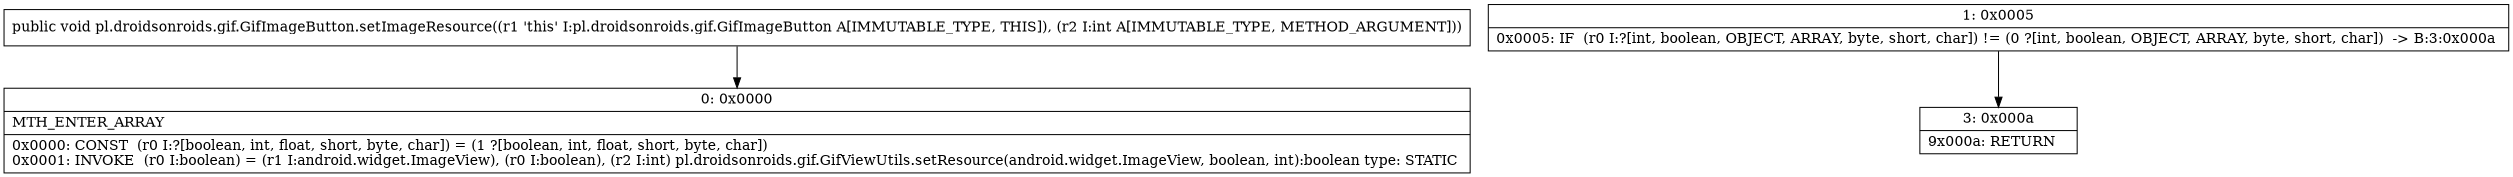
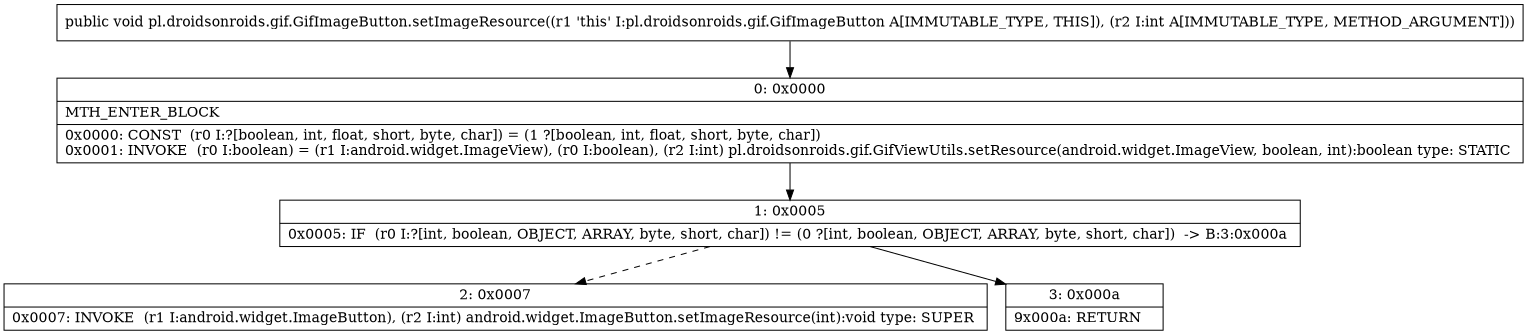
node "0: 0x0000": text "MTH_ENTER_ARRAY" -> "MTH_ENTER_BLOCK"
edge "0: 0x0000" -> "1: 0x0005": added
node "2: 0x0007": added
